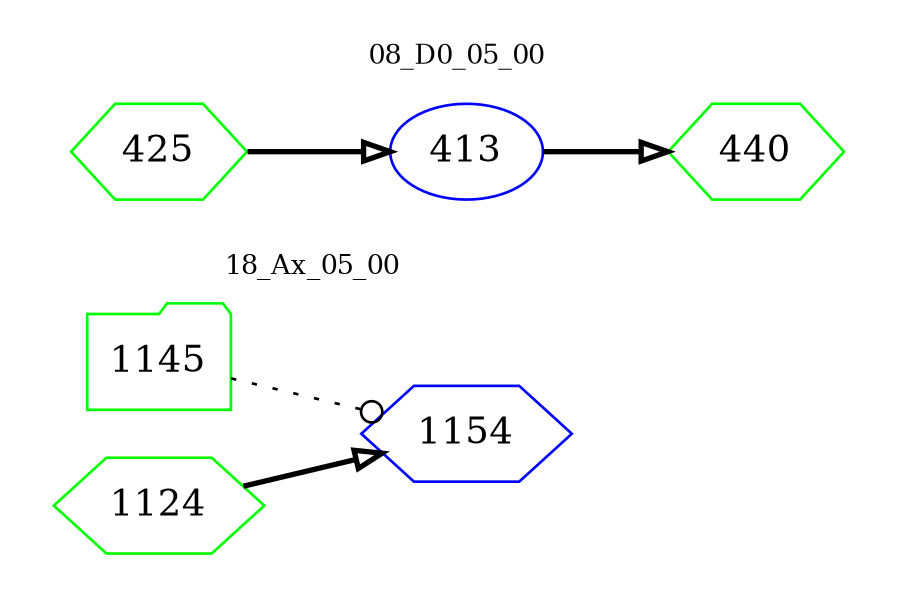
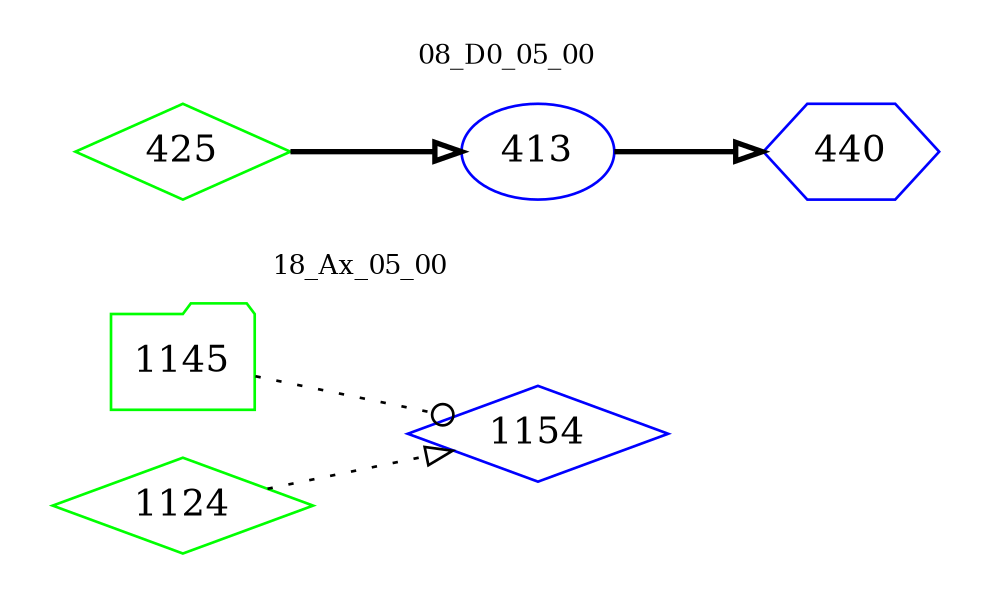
node "425": shape hexagon -> diamond
node "440": color green -> blue
node "1154": shape hexagon -> diamond
edge "1124" -> "1154": style bold -> dotted
node "1124": shape hexagon -> diamond
